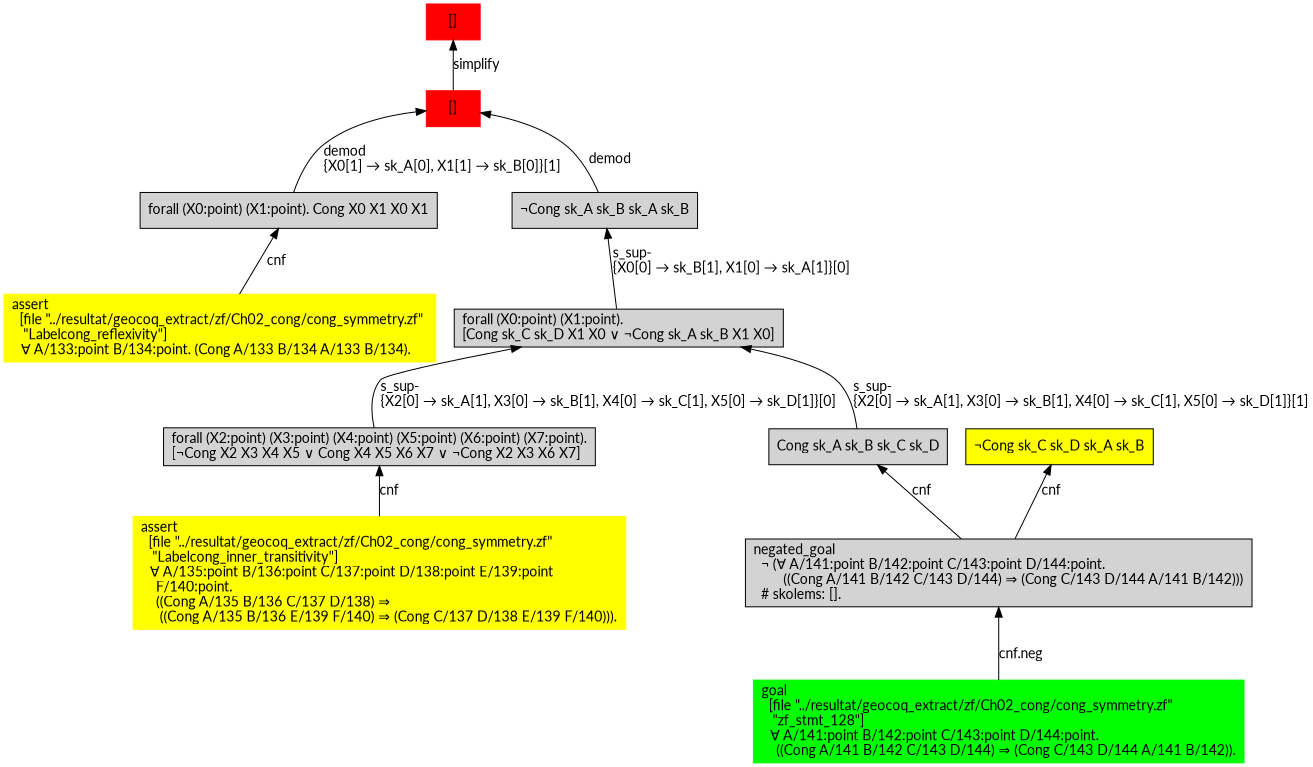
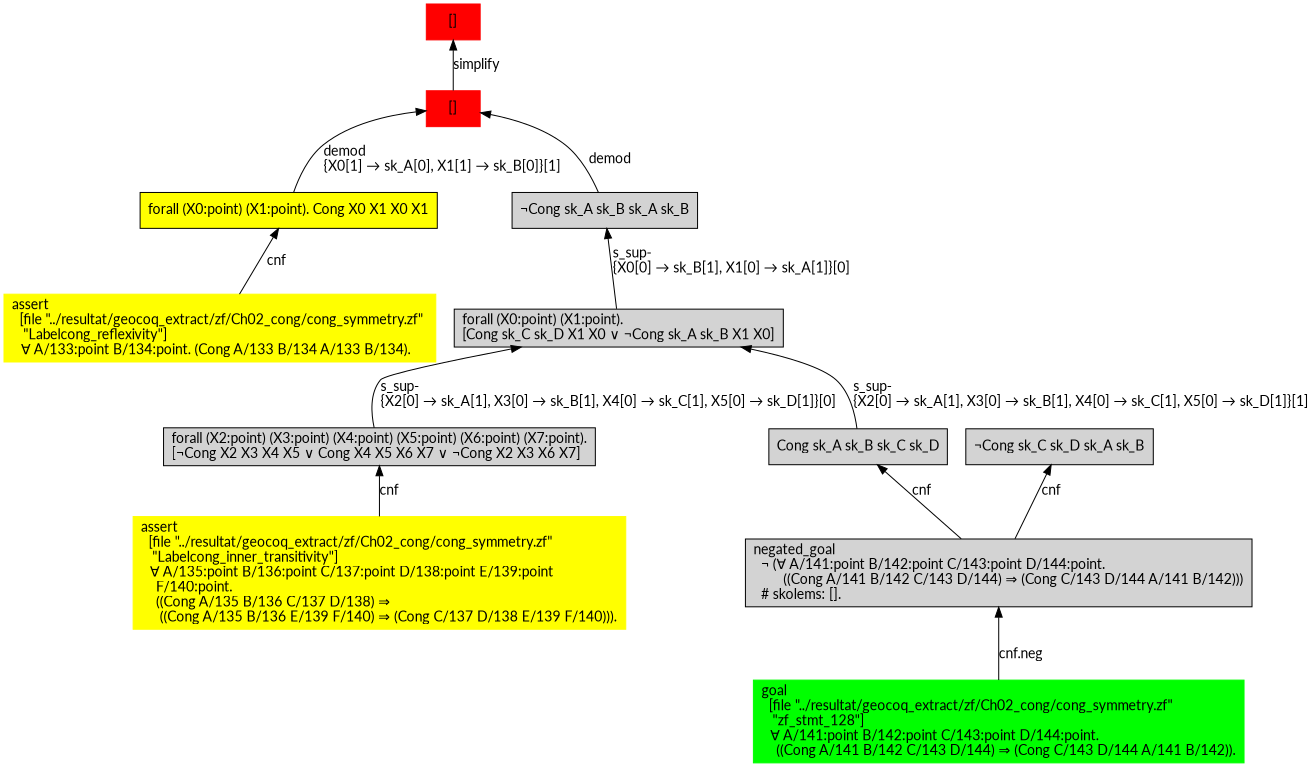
node "forall (X0:point) (X1:point). Cong X0 X1 X0 X1": fillcolor lightgrey -> yellow
node "¬Cong sk_C sk_D sk_A sk_B": fillcolor yellow -> lightgrey
